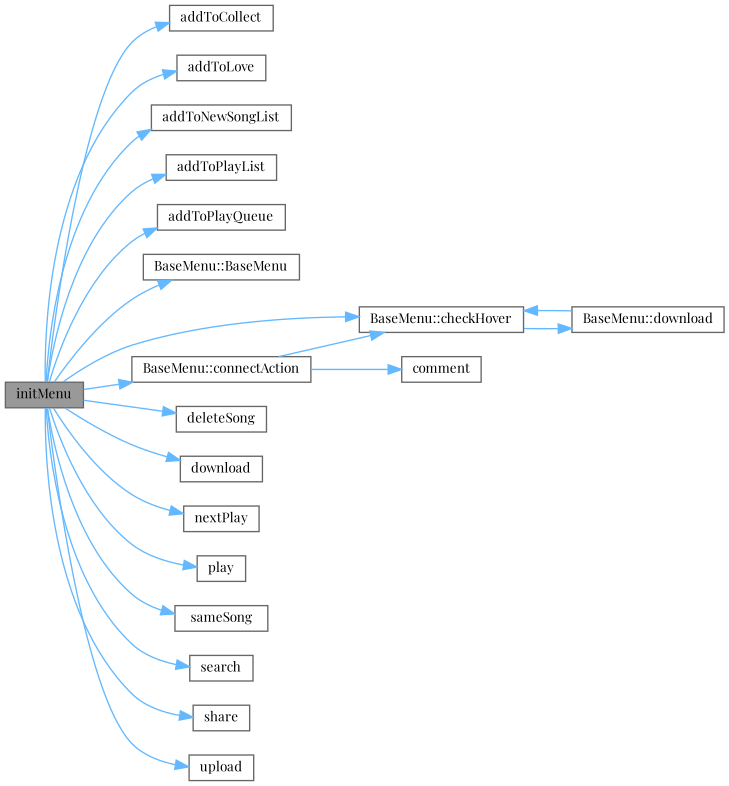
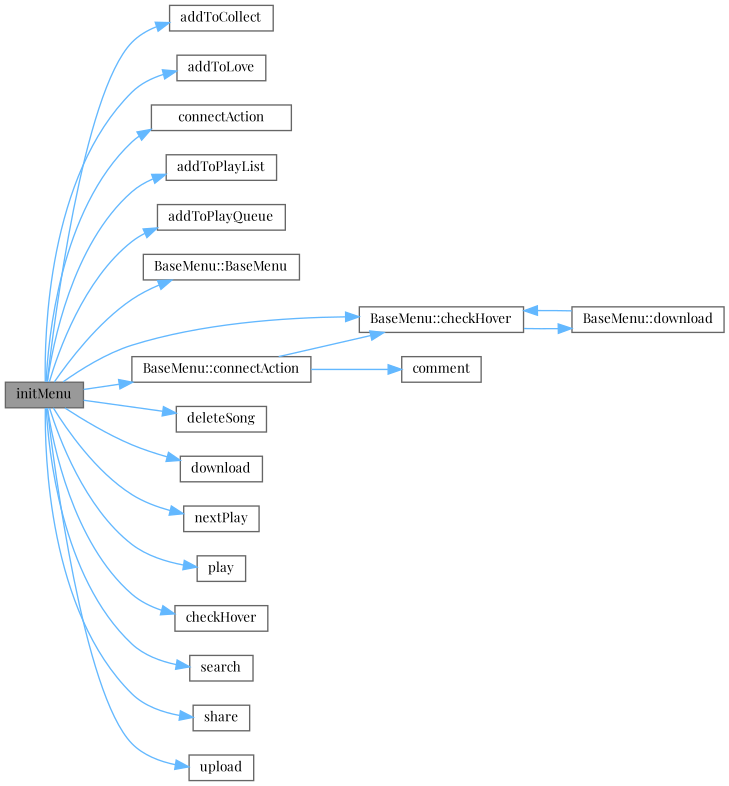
node "addToNewSongList": label "addToNewSongList" -> "connectAction"
node "sameSong": label "sameSong" -> "checkHover"
